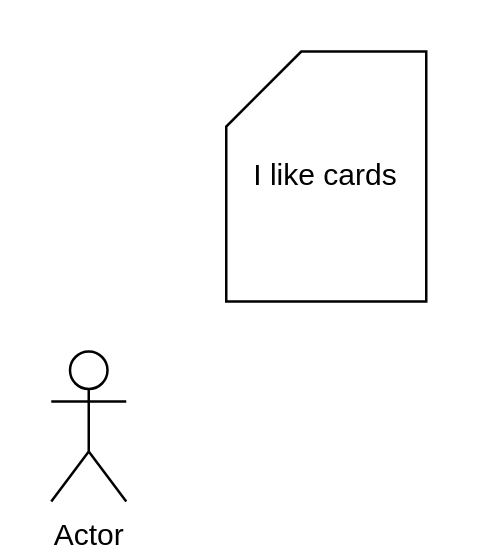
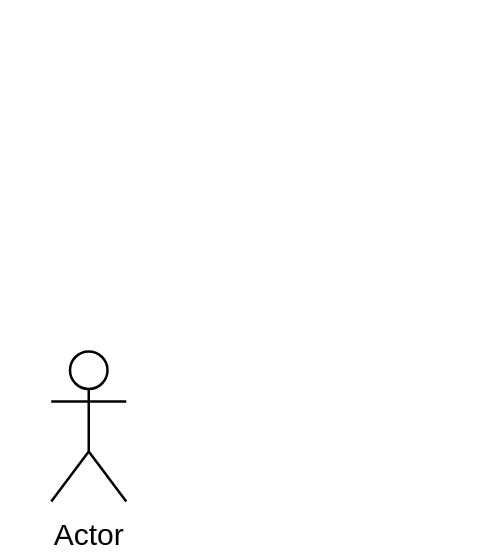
node "I like cards": removed
